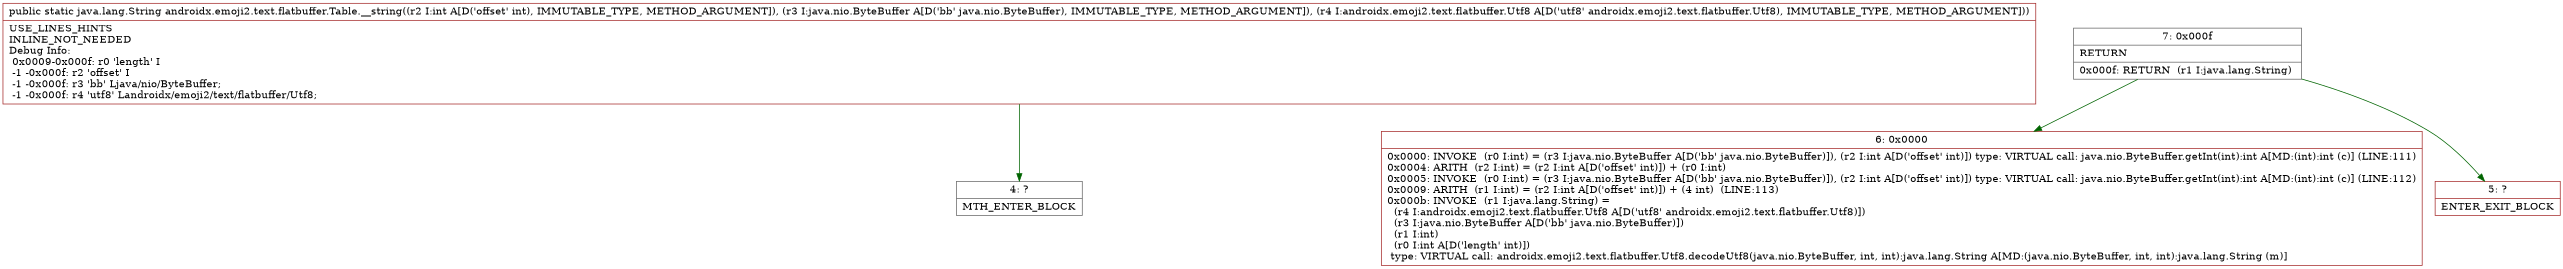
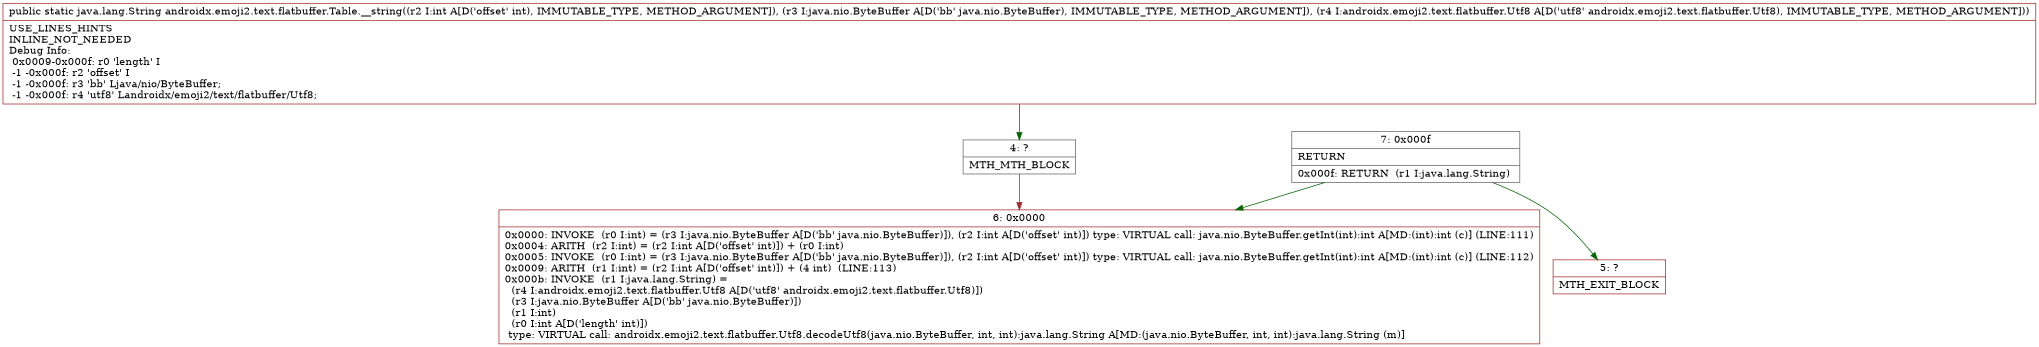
edge "4: ?" -> "6: 0x0000": added
node "4: ?": text "MTH_ENTER_BLOCK" -> "MTH_MTH_BLOCK"
node "5: ?": text "ENTER_EXIT_BLOCK" -> "MTH_EXIT_BLOCK"
